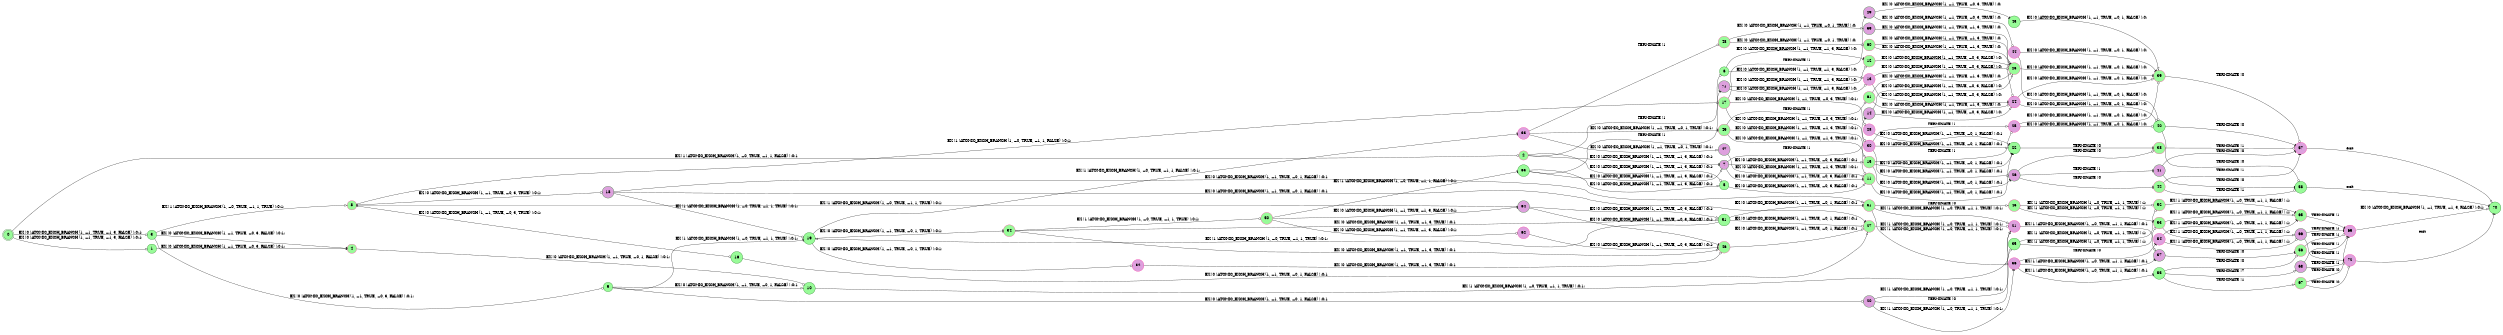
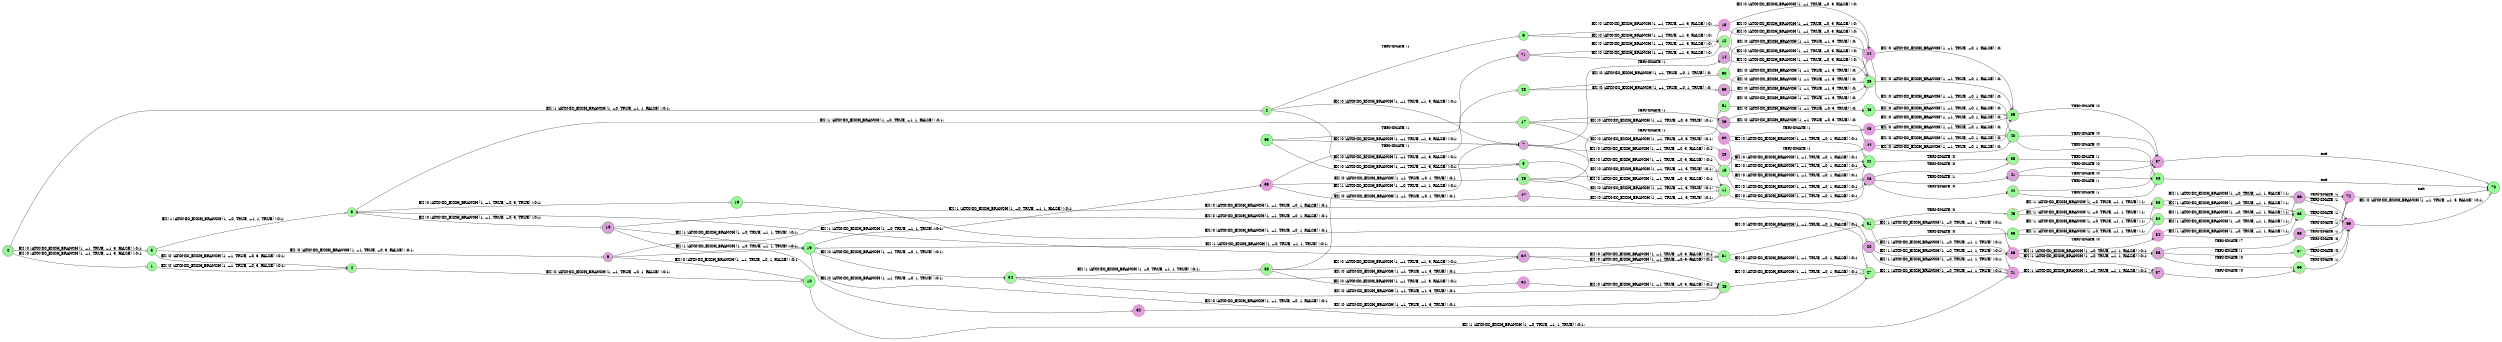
edge "15" -> "25": now "15" -> "44"
edge "50" -> "63": now "50" -> "7"
node "55": fillcolor palegreen -> plum
node "9": fillcolor palegreen -> plum
